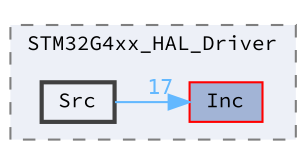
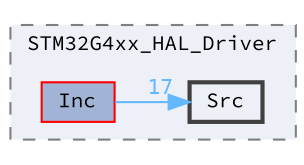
edge "Src" -> "Inc": reversed
